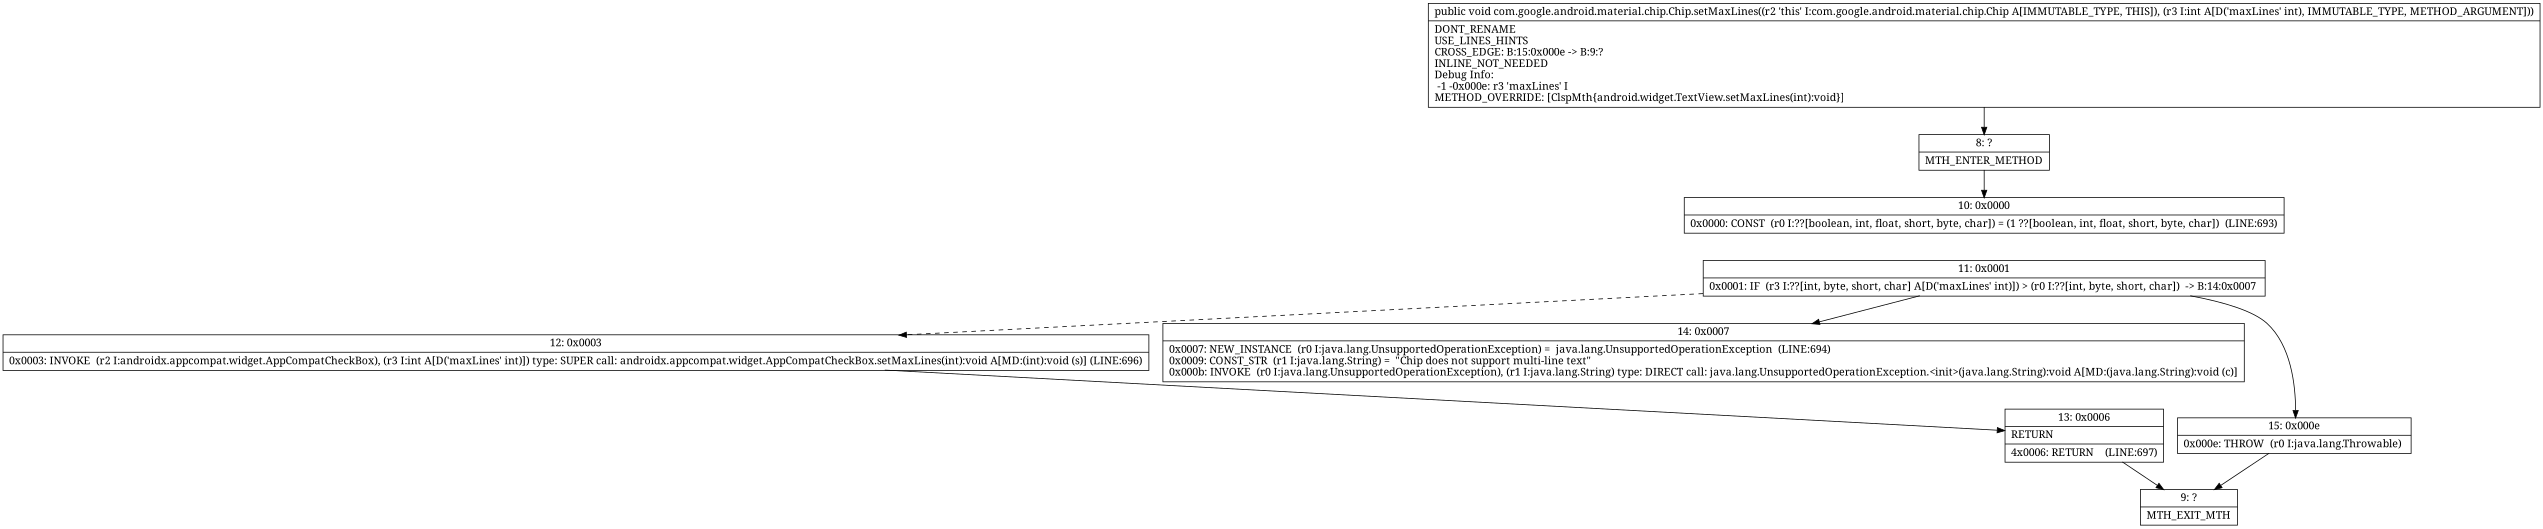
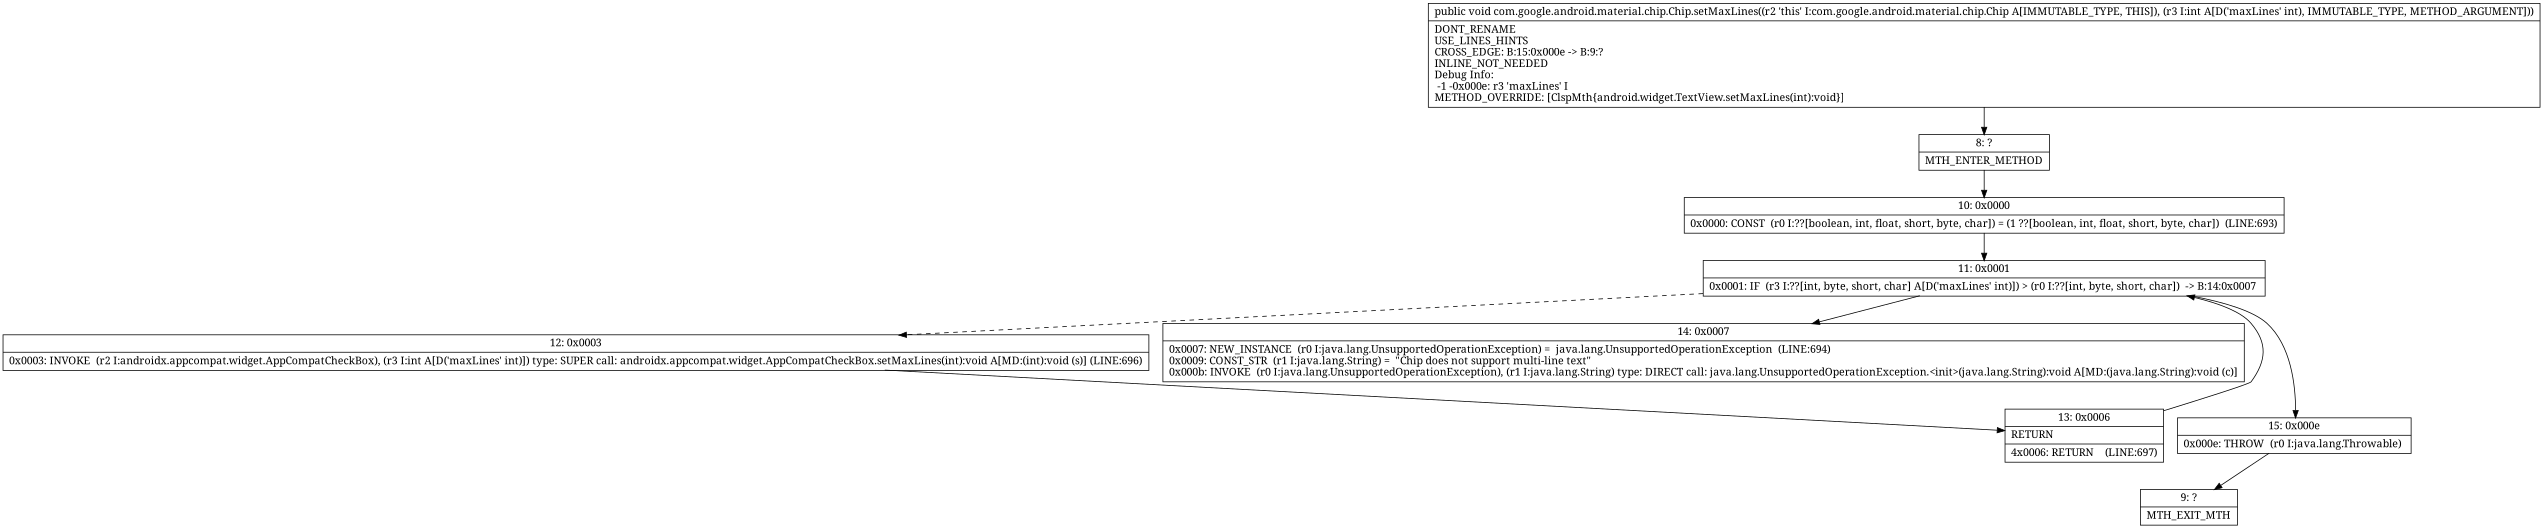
edge "10: 0x0000" -> "11: 0x0001": added
edge "13: 0x0006" -> "9: ?": now "13: 0x0006" -> "11: 0x0001"
